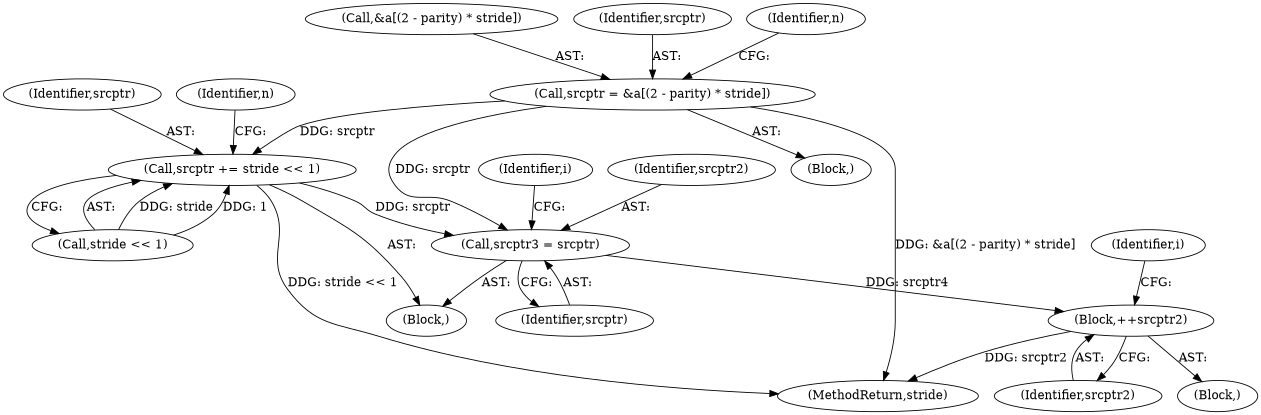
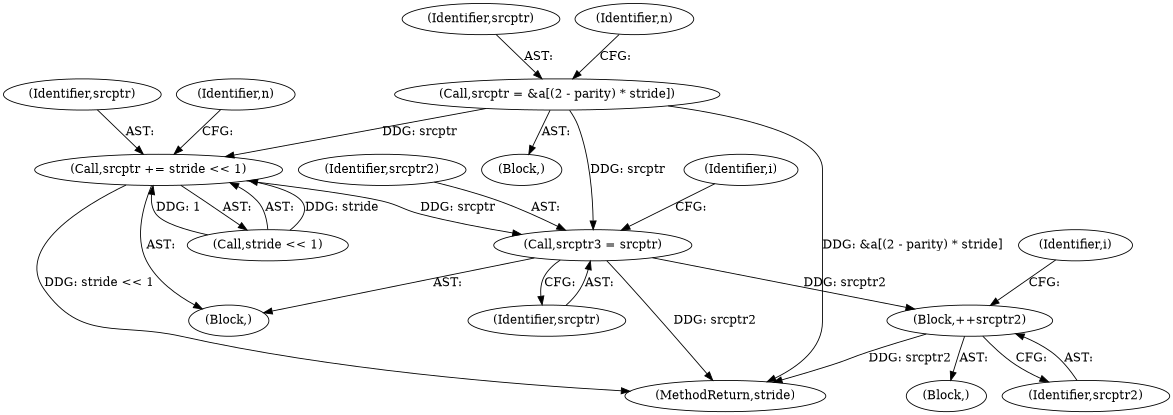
node "(Call,&a[(2 - parity) * stride])": removed
edge "(Call,srcptr += stride << 1)" -> "(Call,stride << 1)": label "CFG: " -> "AST: "
edge "(Call,srcptr3 = srcptr)" -> "(Block,++srcptr2)": label "DDG: srcptr4" -> "DDG: srcptr2"
edge "(Call,srcptr3 = srcptr)" -> "(MethodReturn,stride)": added, label "DDG: srcptr2"
